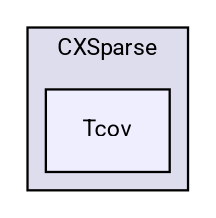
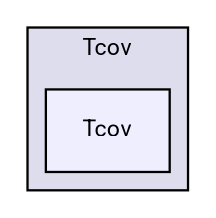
cluster "CXSparse": label "CXSparse" -> "Tcov"
